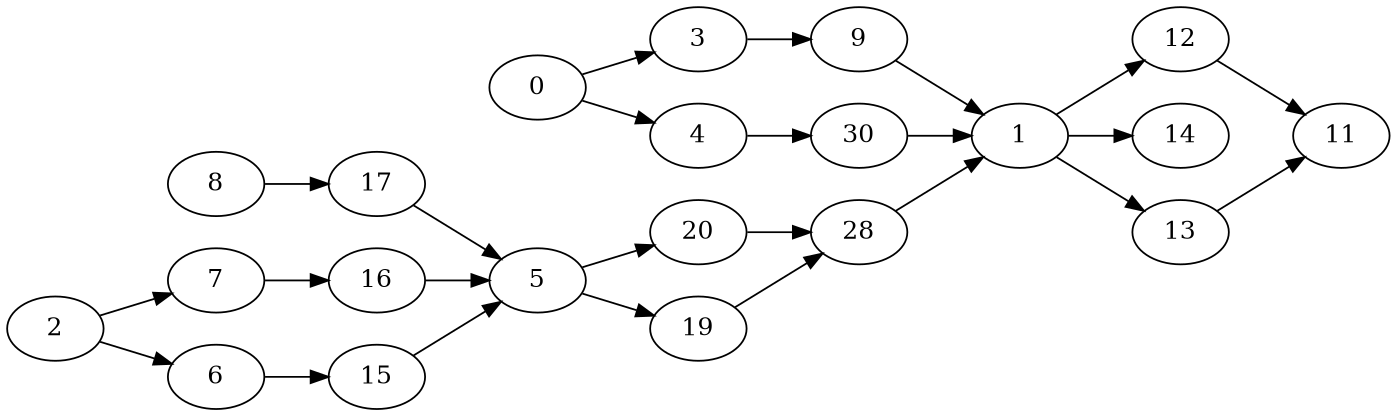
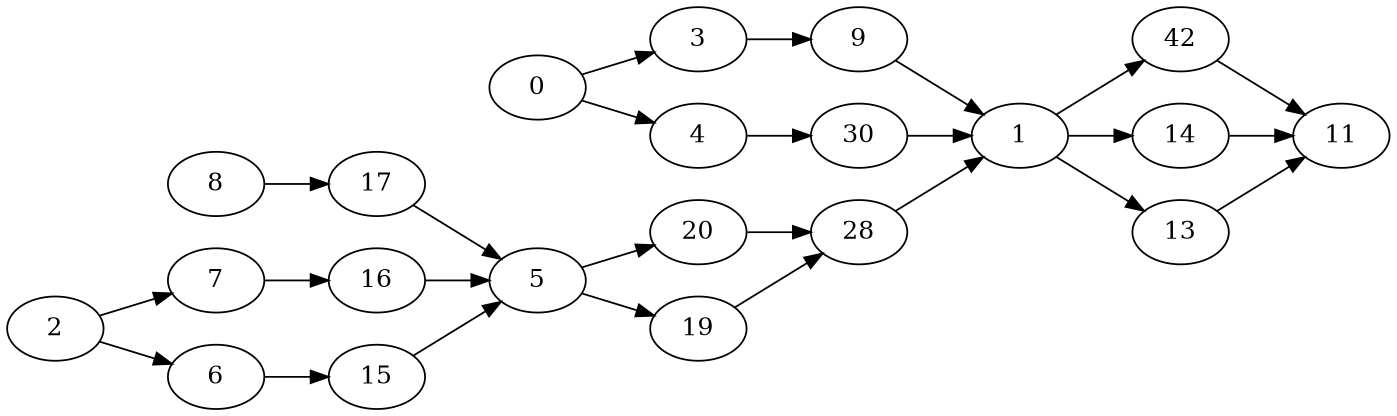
node "12": label "12" -> "42"
edge "14" -> "11": added
